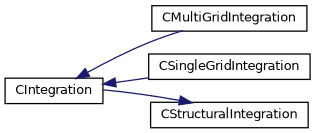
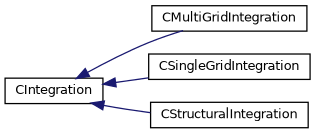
edge "CIntegration" -> "CStructuralIntegration": reversed
